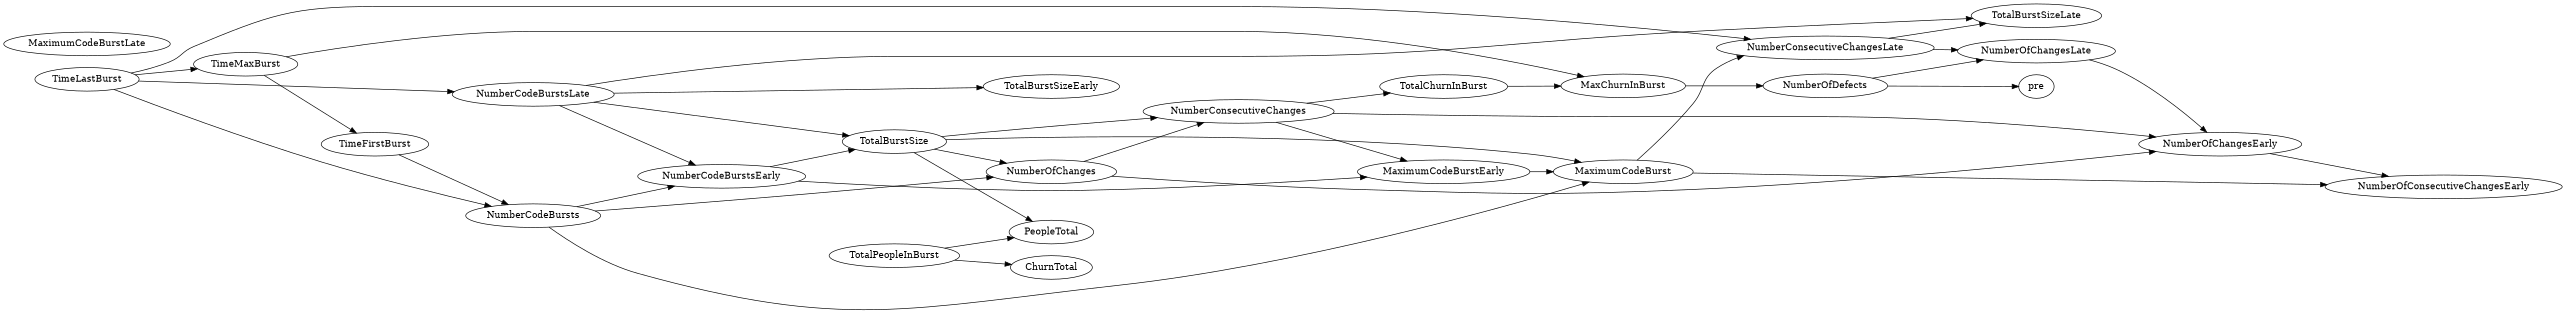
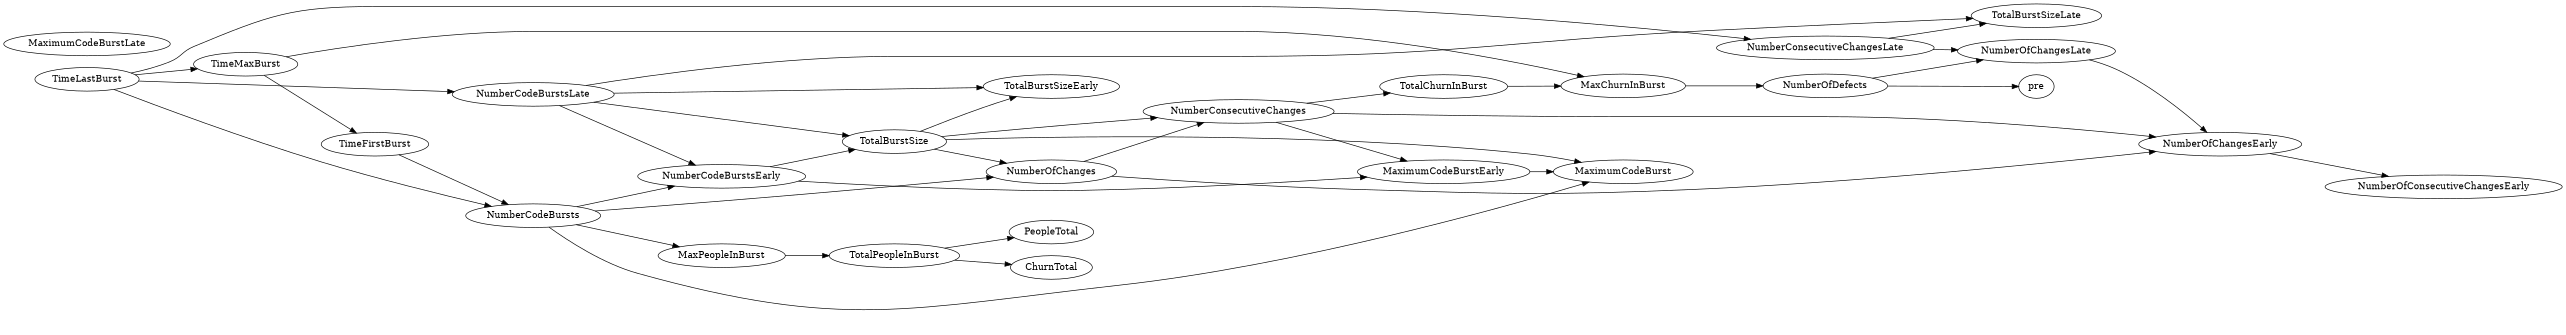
edge "MaximumCodeBurst" -> "NumberConsecutiveChangesLate": removed
edge "MaximumCodeBurst" -> "NumberOfConsecutiveChangesEarly": removed
edge "TotalBurstSize" -> "PeopleTotal": now "TotalBurstSize" -> "TotalBurstSizeEarly"
node "MaxPeopleInBurst": added
